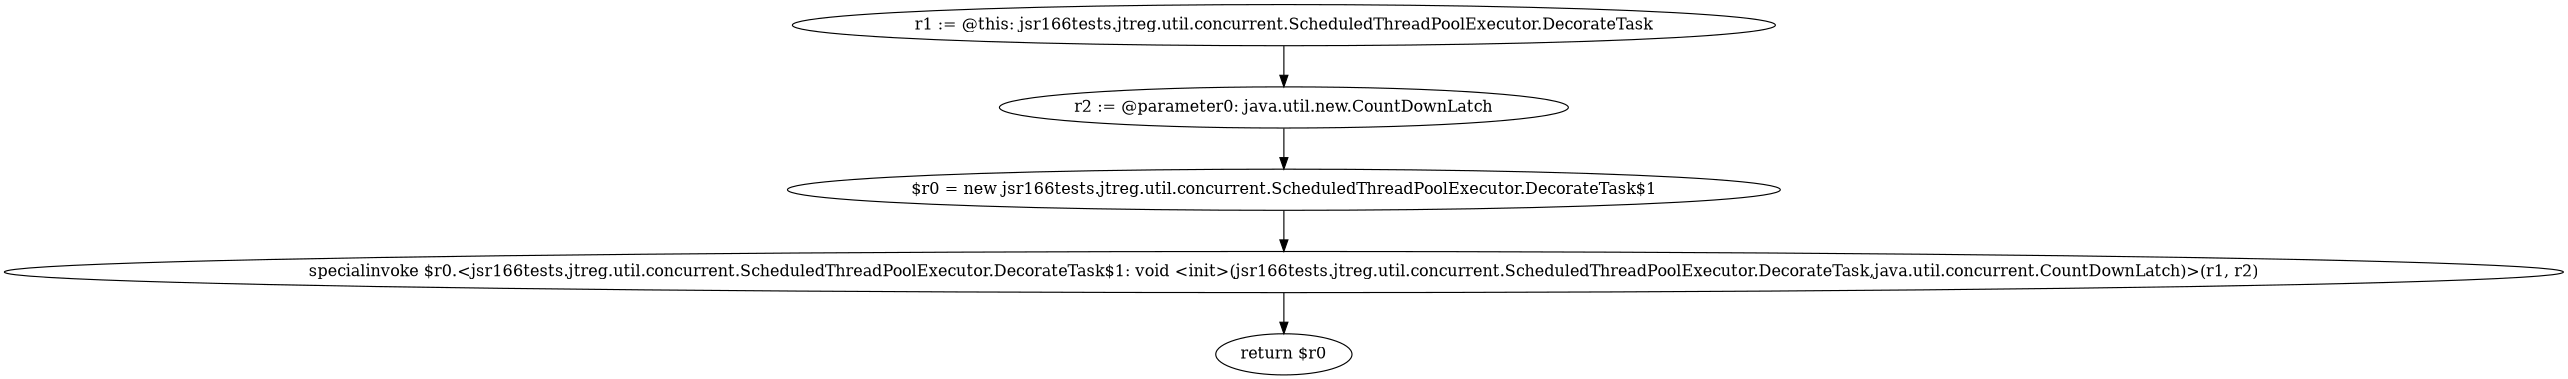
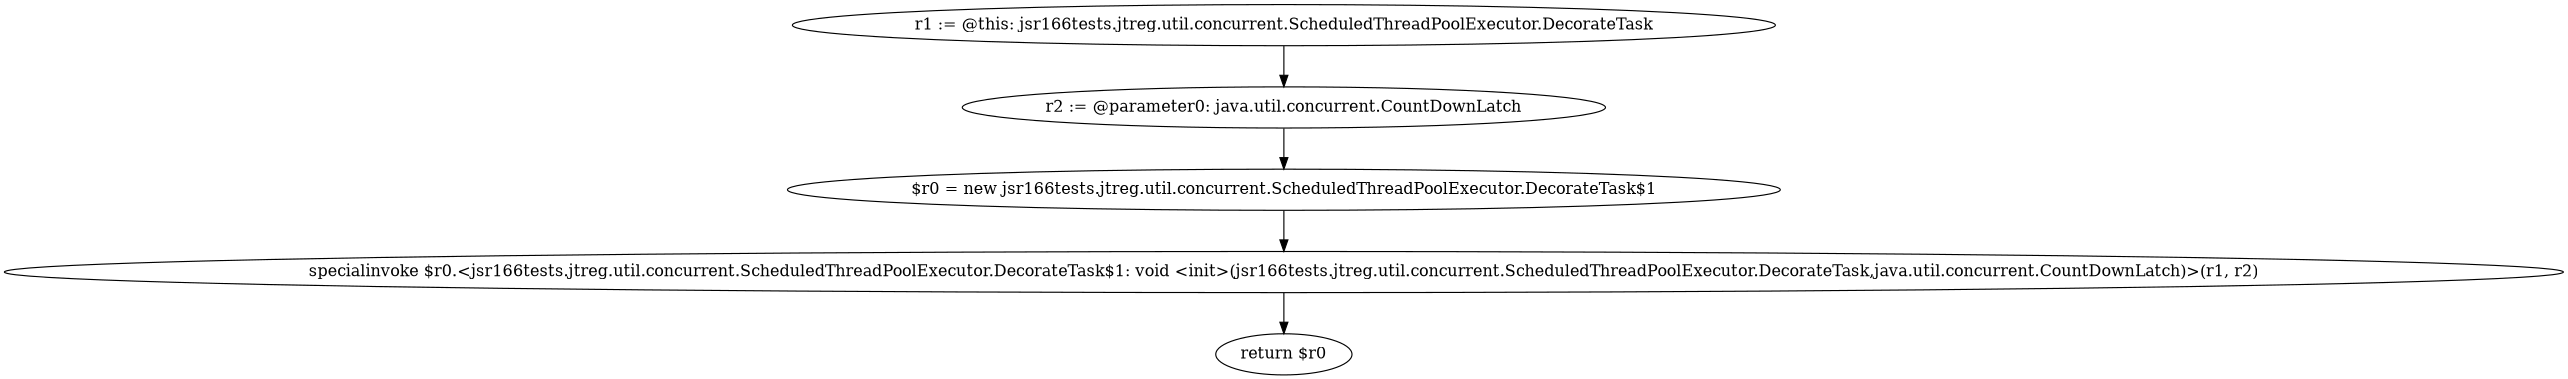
node "r2 := @parameter0: java.util.new.CountDownLatch": label "r2 := @parameter0: java.util.new.CountDownLatch" -> "r2 := @parameter0: java.util.concurrent.CountDownLatch"
